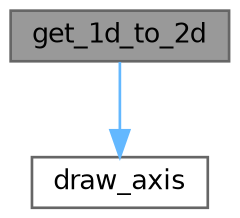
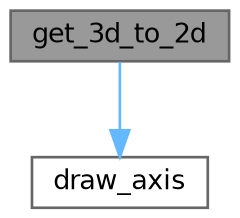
node "get_1d_to_2d": label "get_1d_to_2d" -> "get_3d_to_2d"
